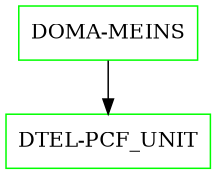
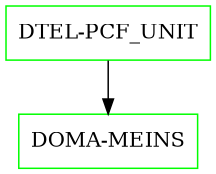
edge "DOMA-MEINS" -> "DTEL-PCF_UNIT": reversed
